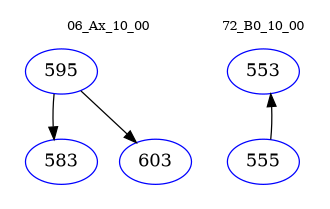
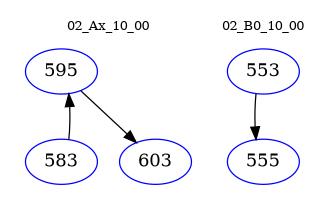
cluster "06_Ax_10_00": label "06_Ax_10_00" -> "02_Ax_10_00"
cluster "72_B0_10_00": label "72_B0_10_00" -> "02_B0_10_00"
edge "595" -> "583": reversed
edge "555" -> "553": reversed
